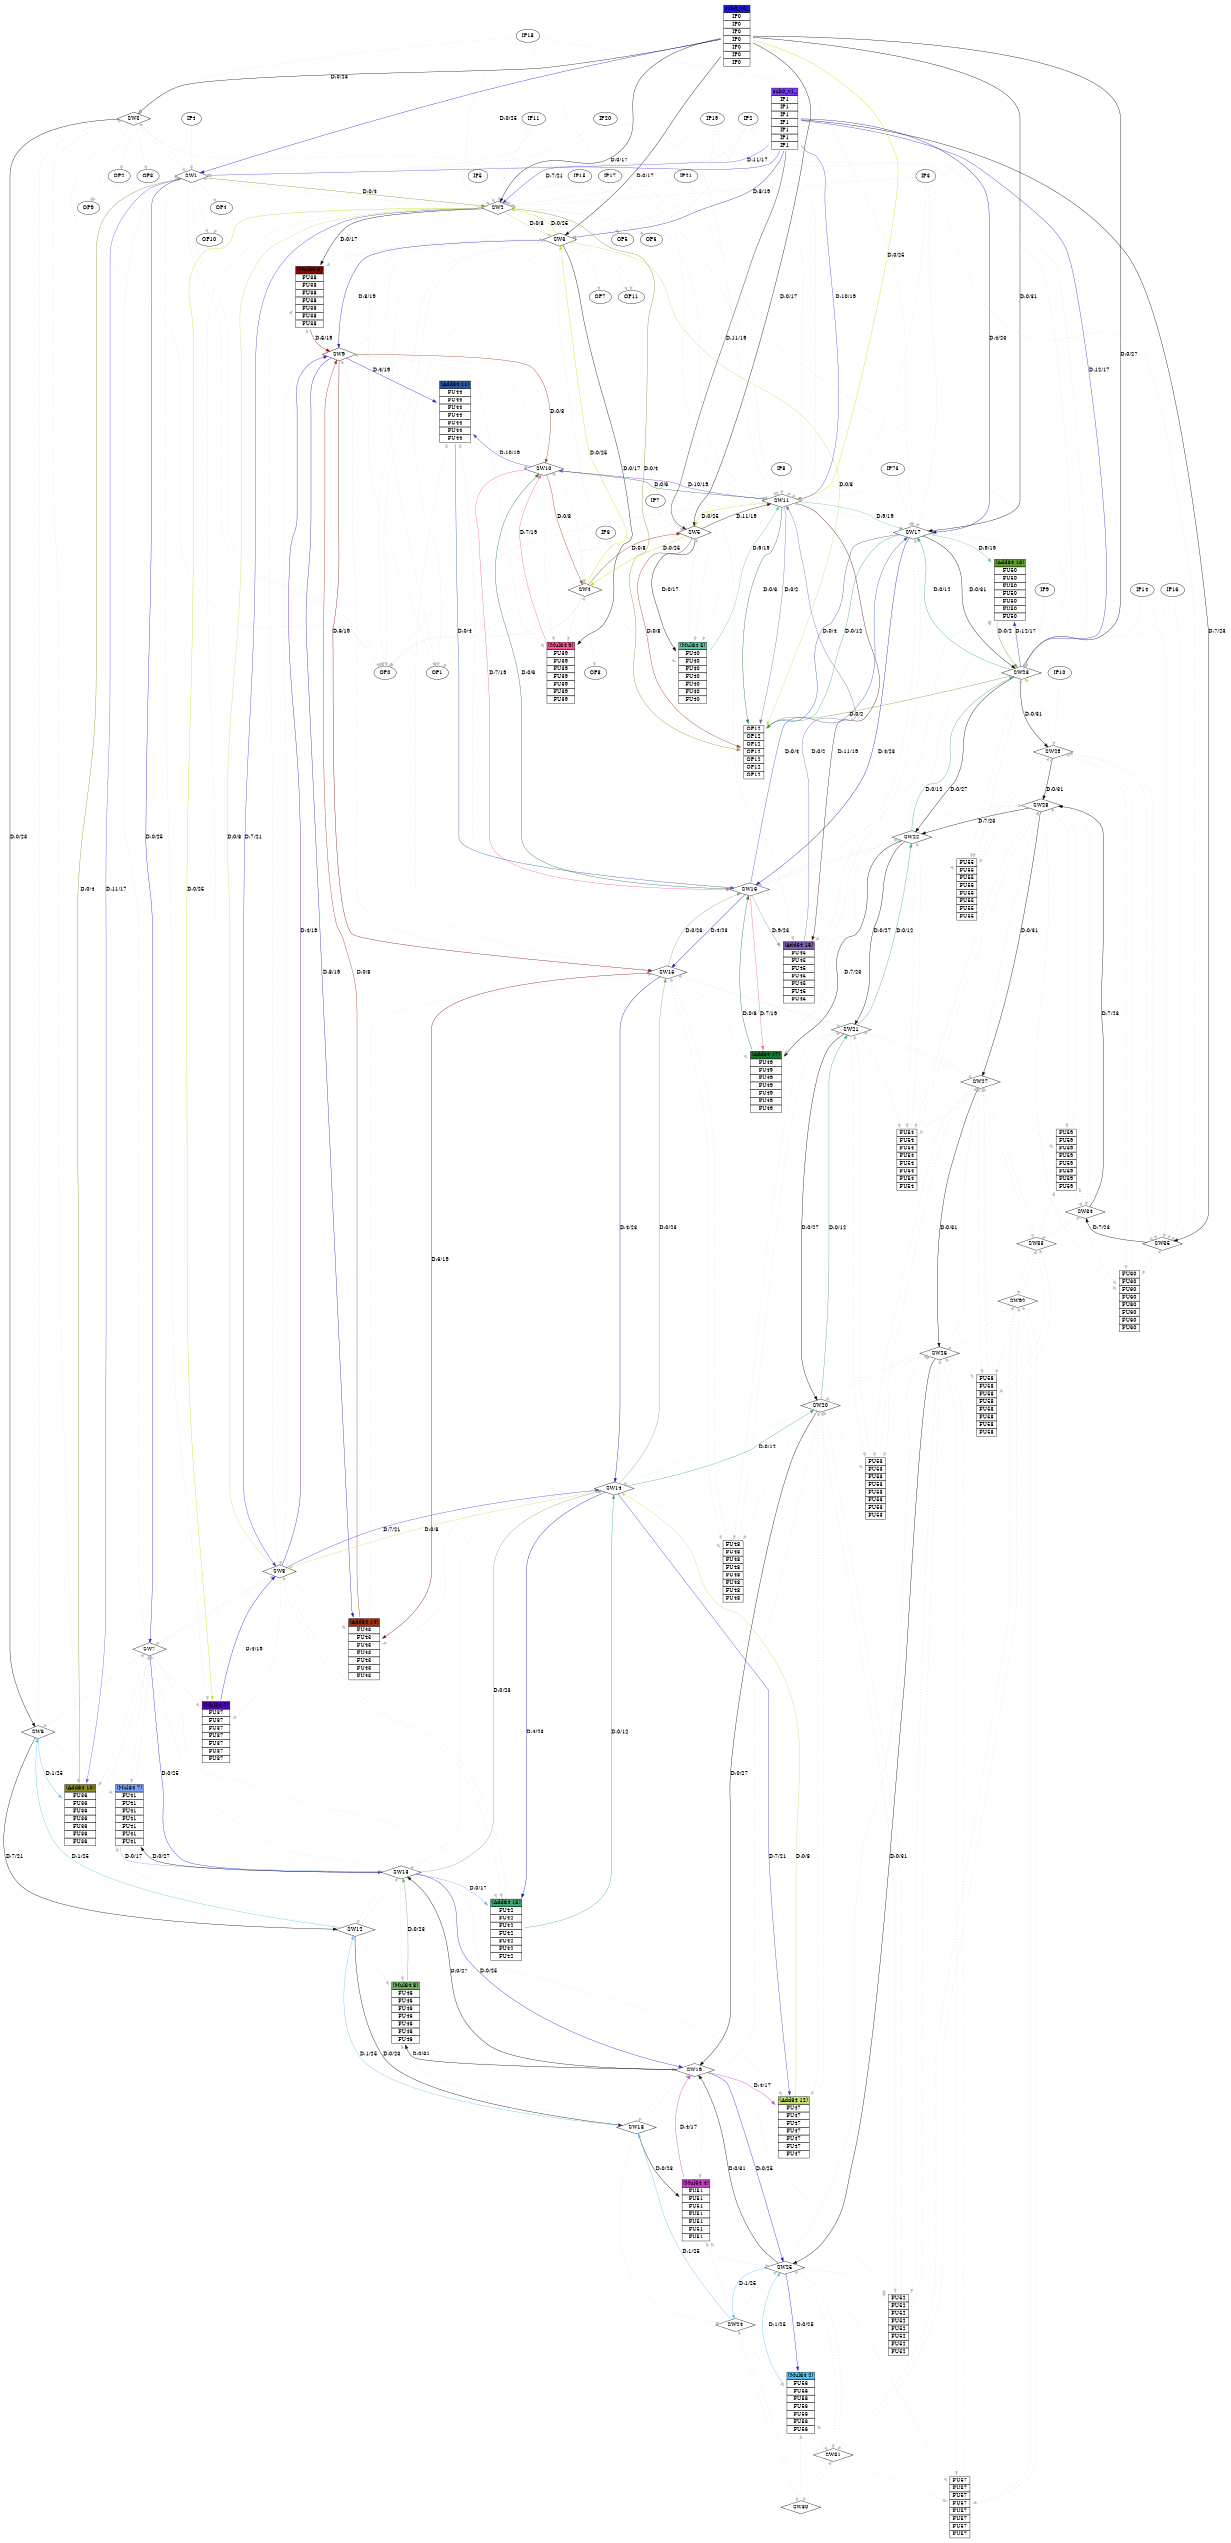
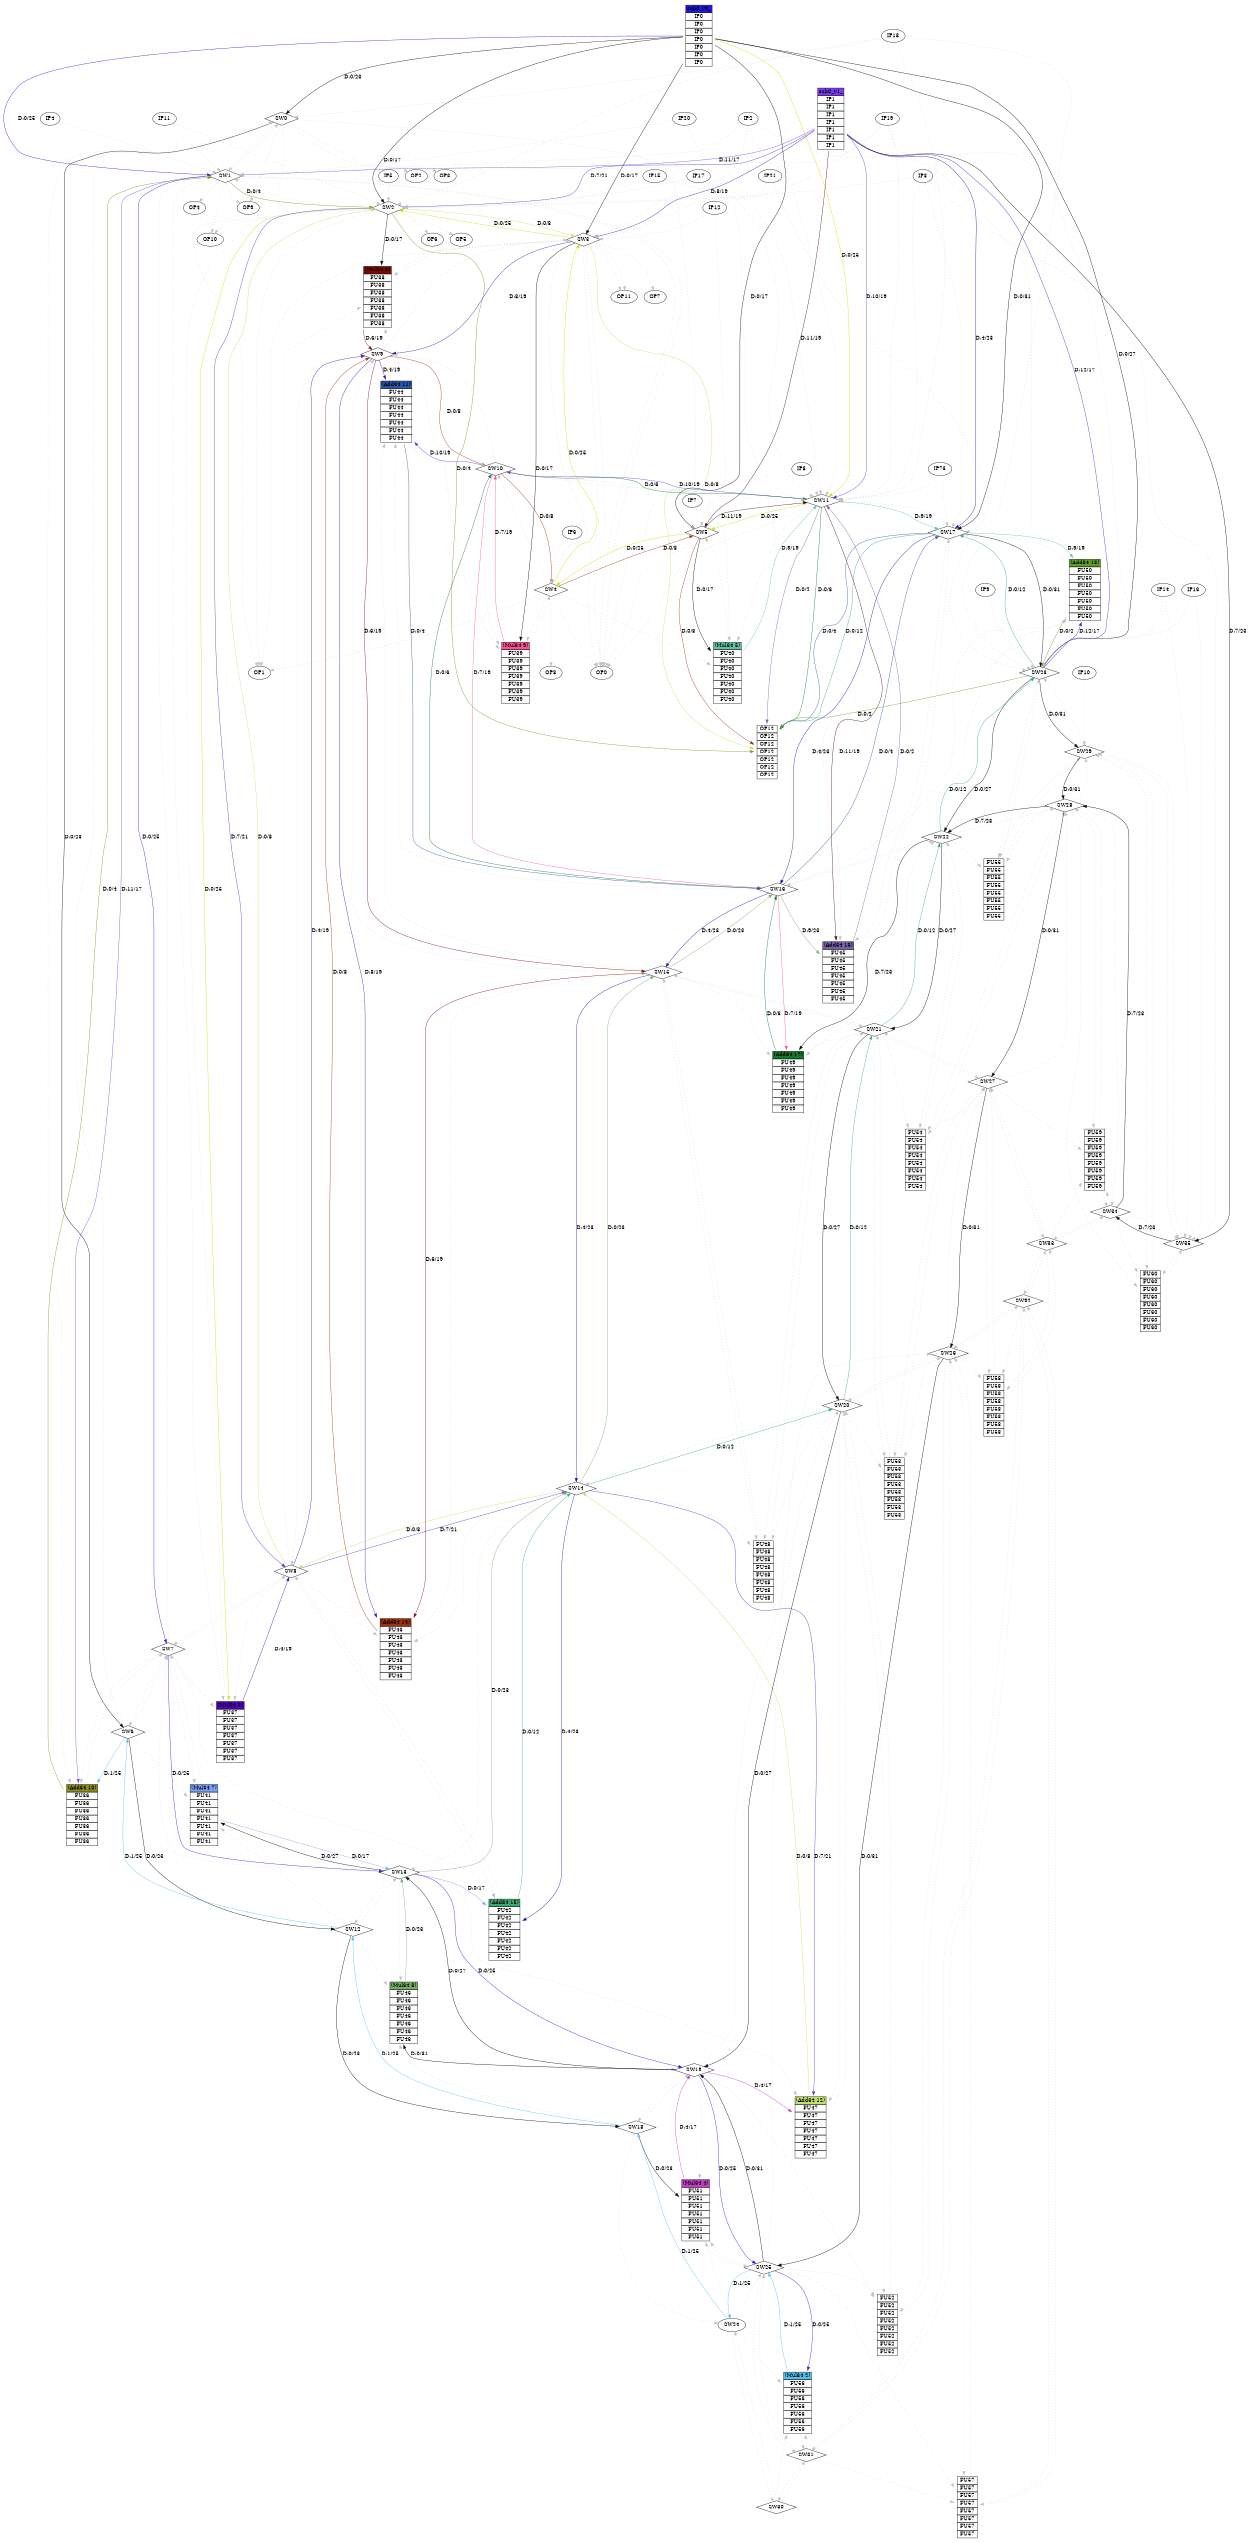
node "IP12": added
edge "SW29" -> "SW23": color #d0dd2 -> gray
edge "SW6" -> "SW12": label "D:7/21 " -> "D:0/23 "
node "SW24": shape diamond -> ellipse
